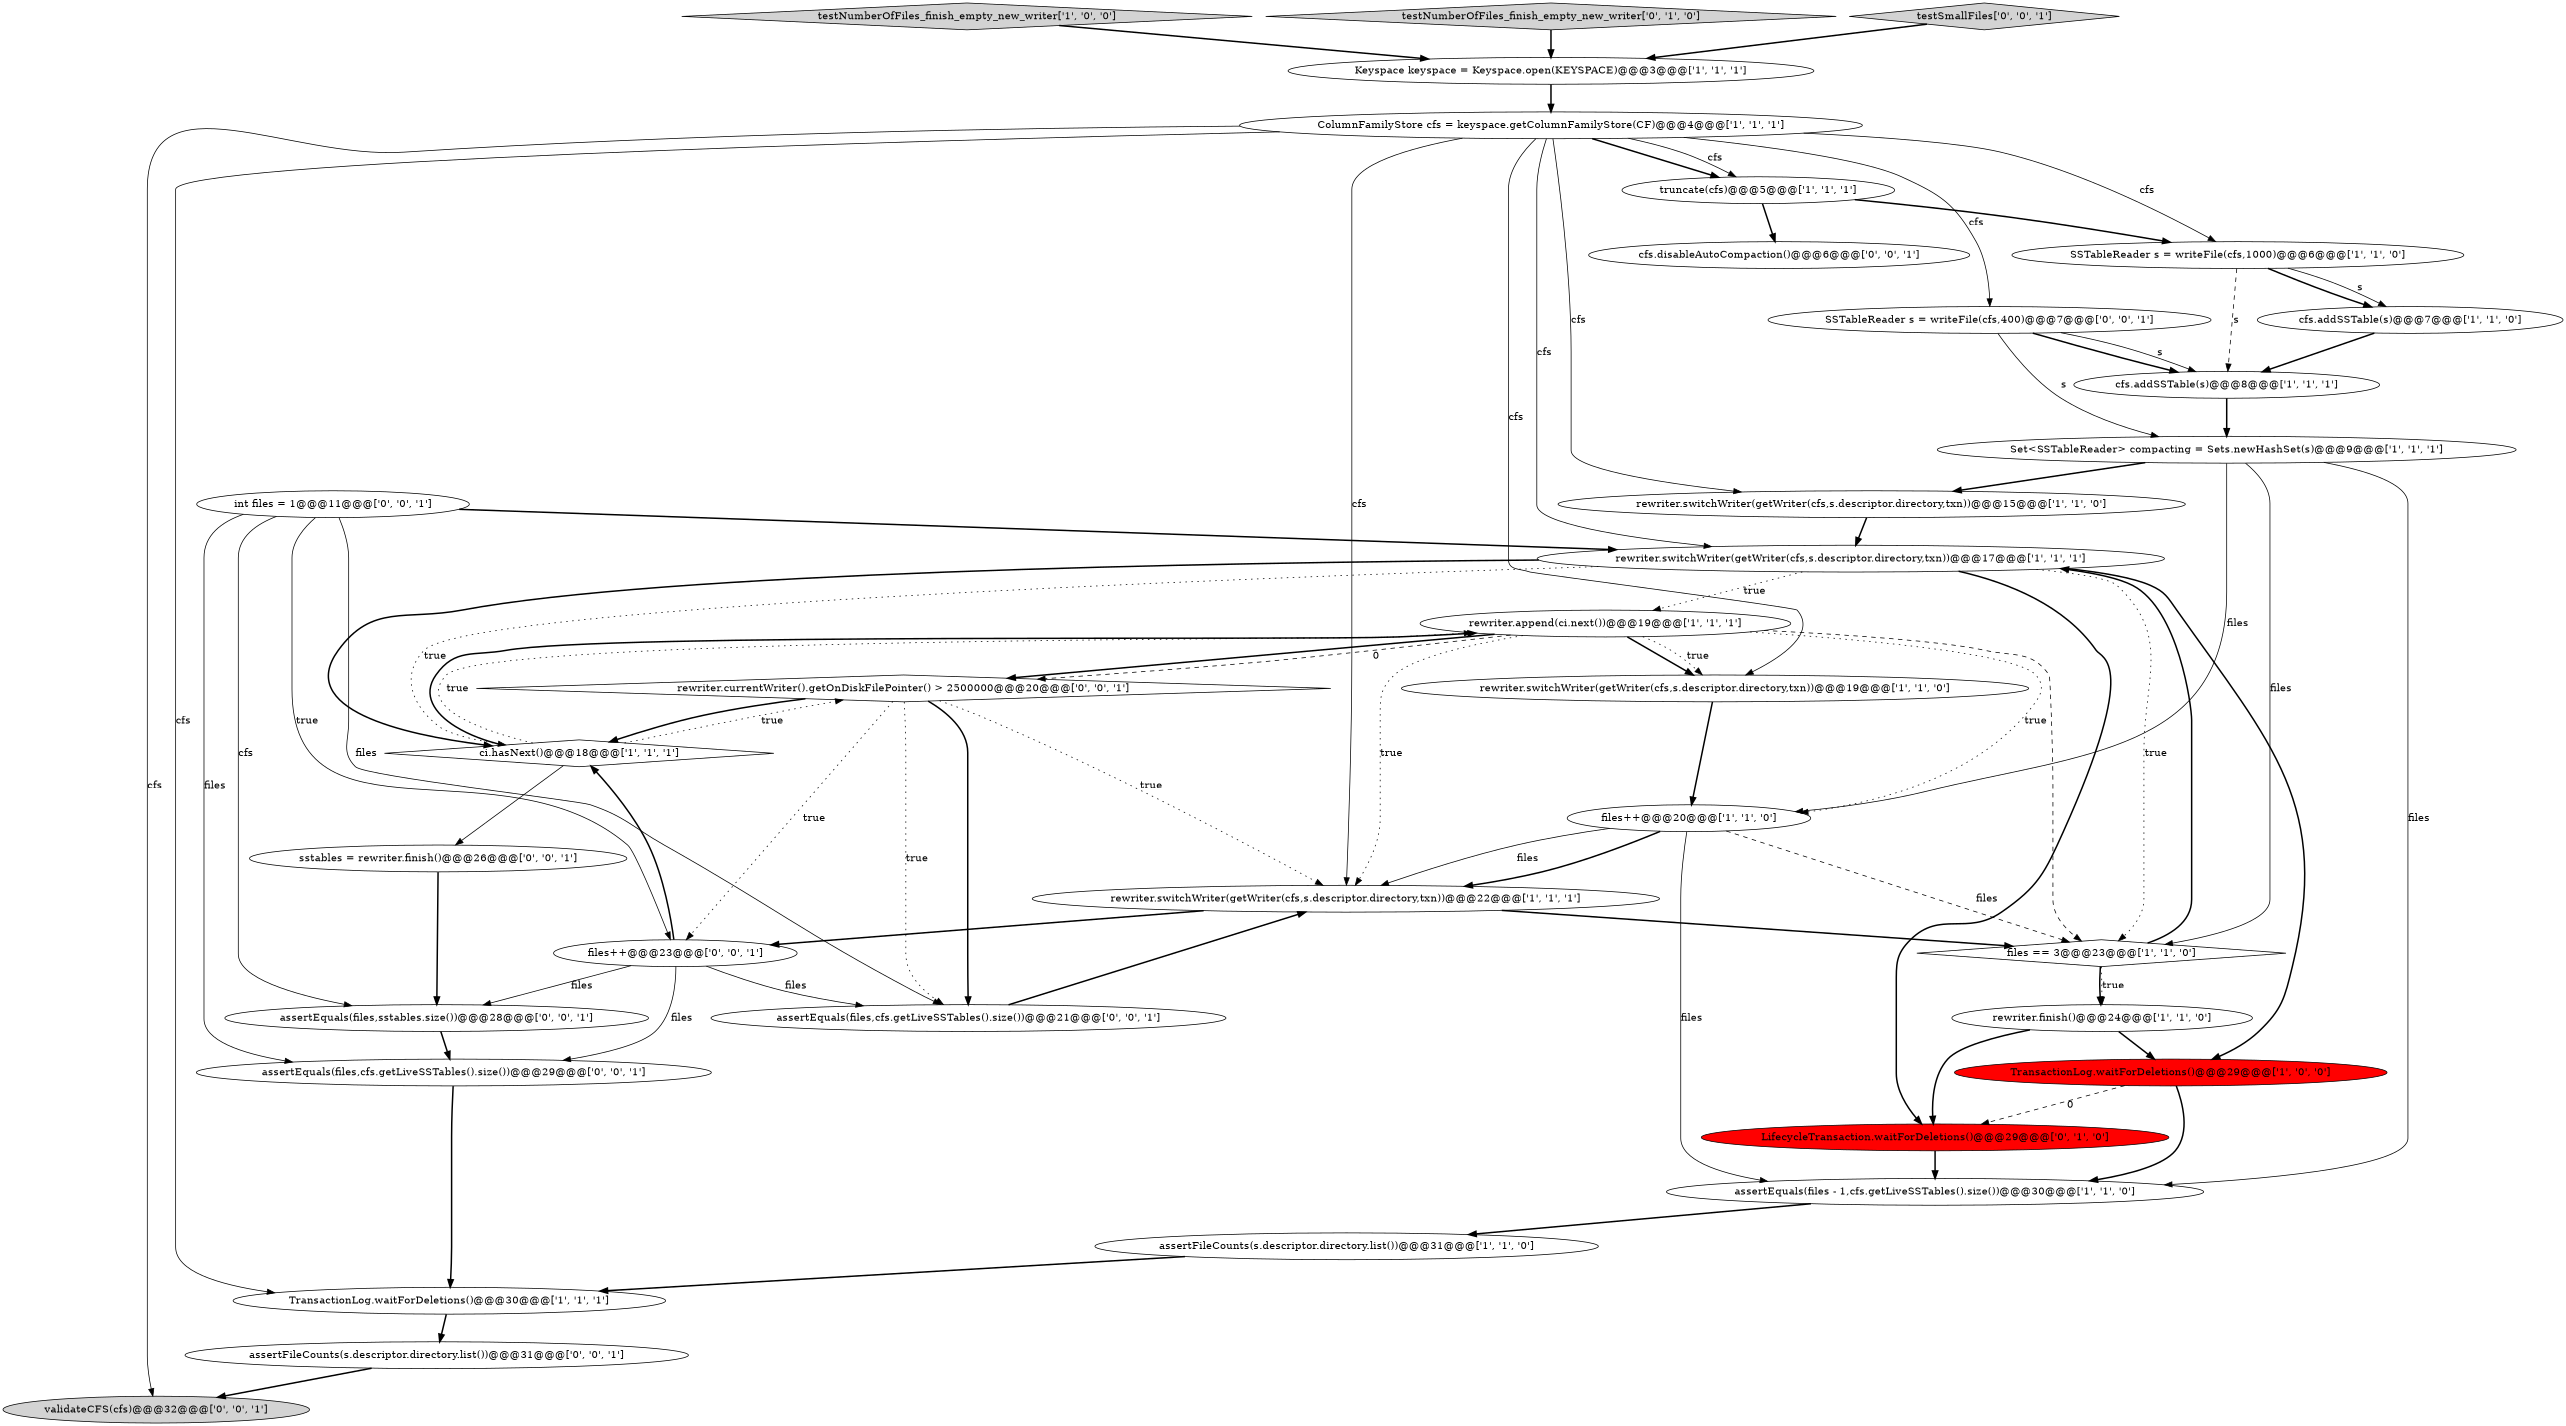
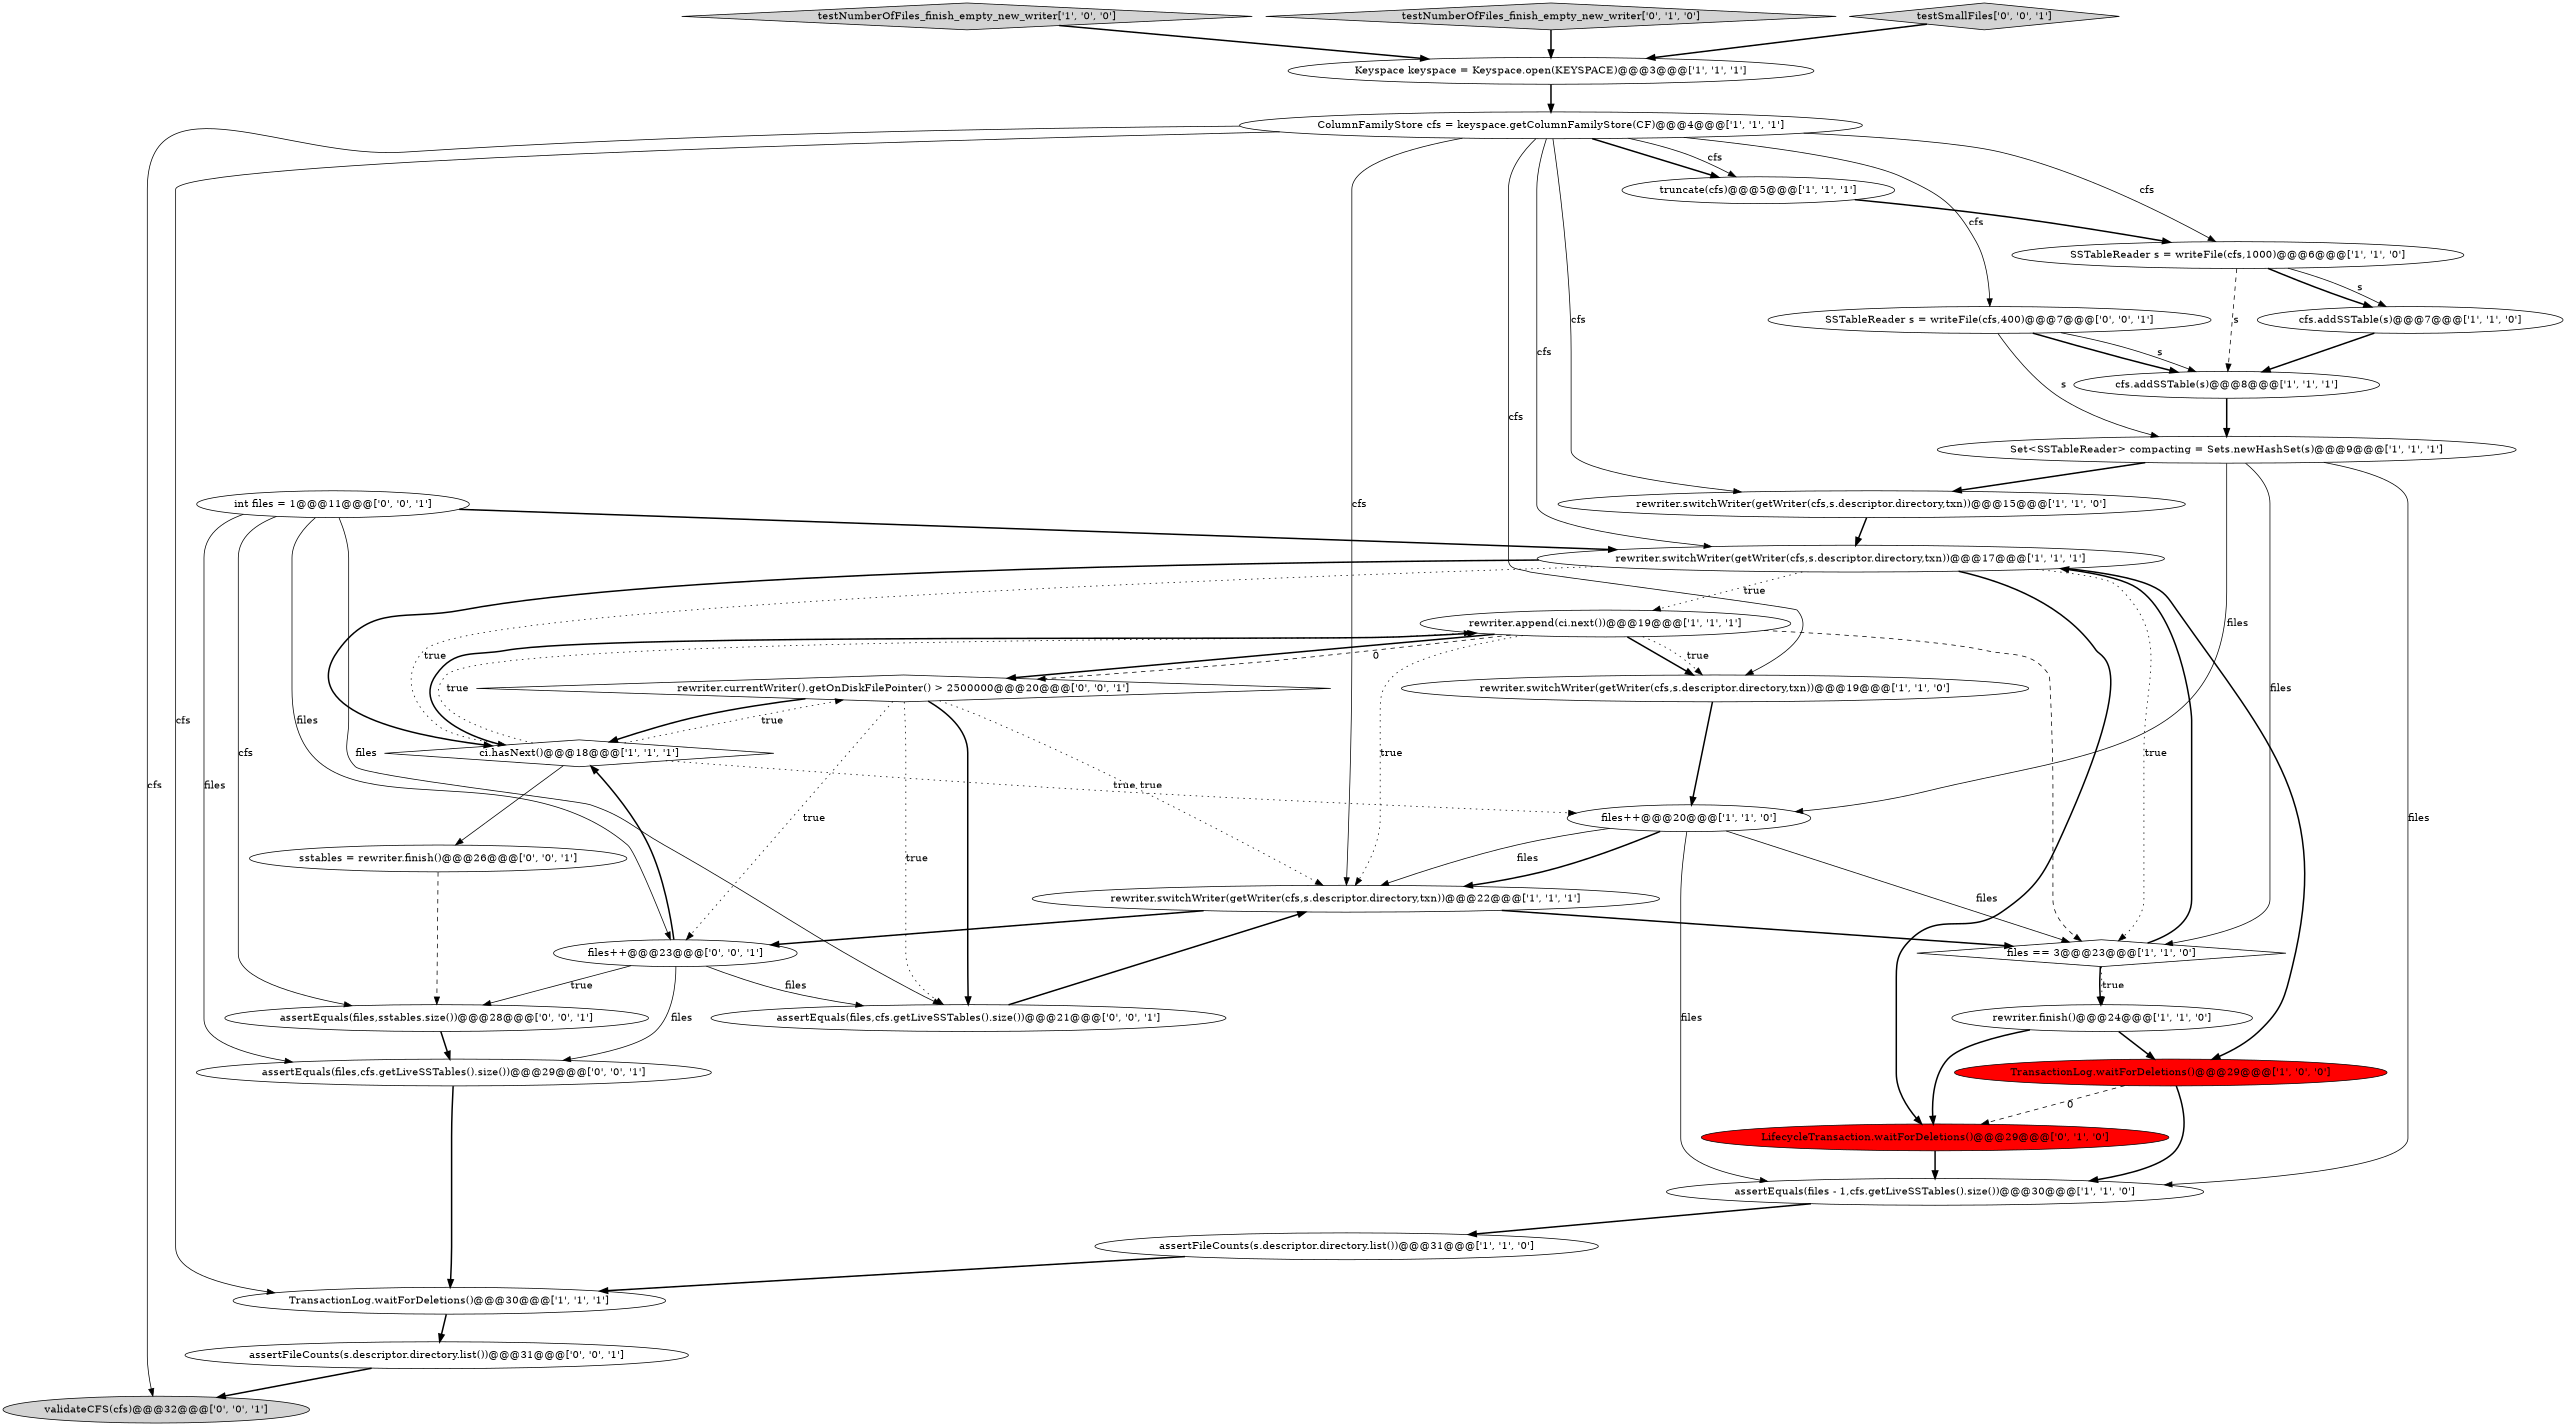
node "cfs.disableAutoCompaction()@@@6@@@['0', '0', '1']": removed
edge "rewriter.append(ci.next())@@@19@@@['1', '1', '1']" -> "files++@@@20@@@['1', '1', '0']": now "ci.hasNext()@@@18@@@['1', '1', '1']" -> "files++@@@20@@@['1', '1', '0']"
edge "int files = 1@@@11@@@['0', '0', '1']" -> "files++@@@23@@@['0', '0', '1']": label "true" -> "files"
edge "files++@@@20@@@['1', '1', '0']" -> "files == 3@@@23@@@['1', '1', '0']": style dashed -> solid
edge "sstables = rewriter.finish()@@@26@@@['0', '0', '1']" -> "assertEquals(files,sstables.size())@@@28@@@['0', '0', '1']": style bold -> dashed
edge "files++@@@23@@@['0', '0', '1']" -> "assertEquals(files,sstables.size())@@@28@@@['0', '0', '1']": label "files" -> "true"
